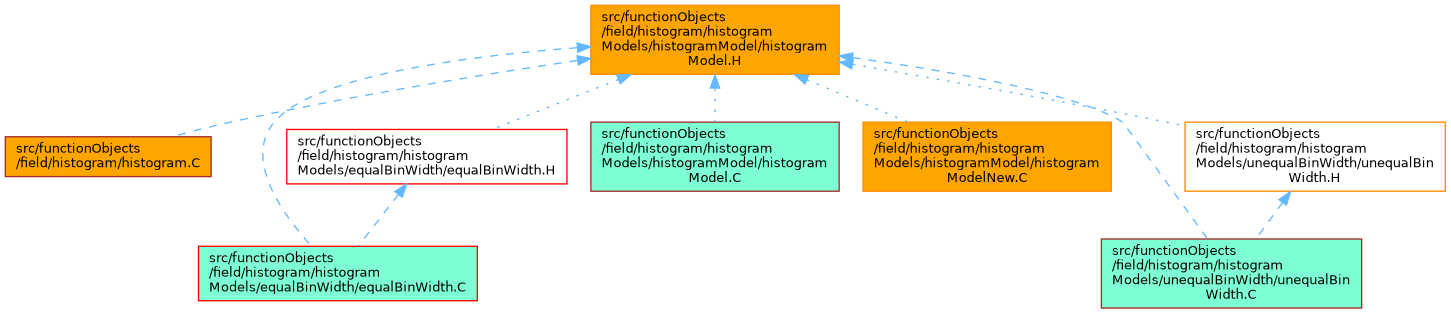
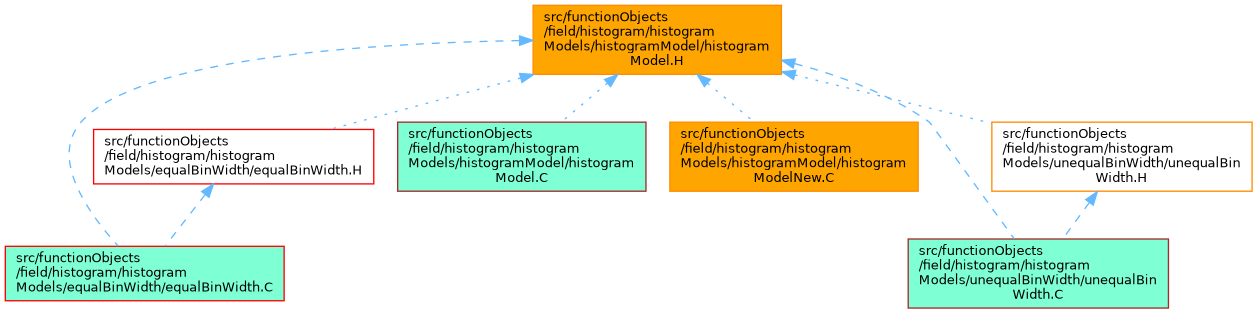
node "src/functionObjects /field/histogram/histogram.C": removed
